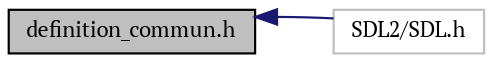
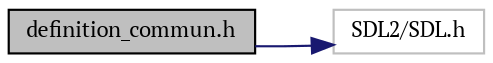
edge "SDL2/SDL.h" -> "definition_commun.h": reversed
